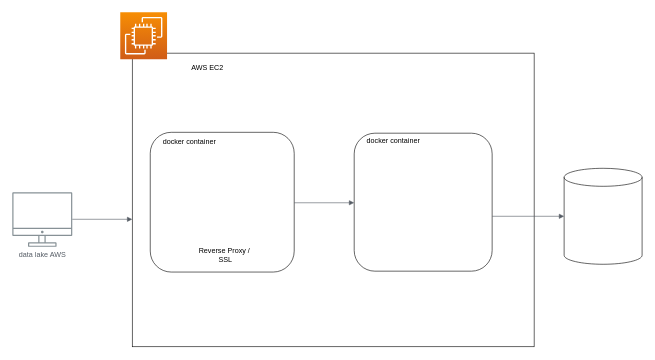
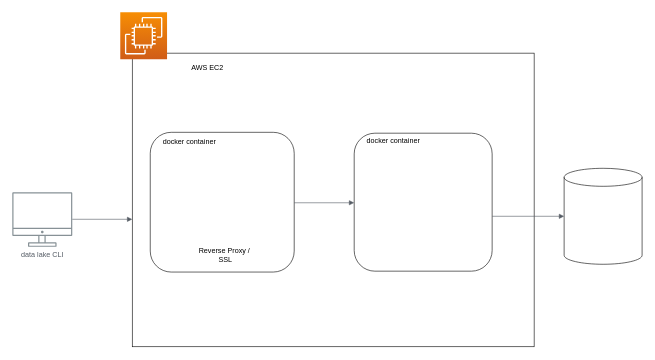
node "data lake AWS": label "data lake AWS" -> "data lake CLI"
